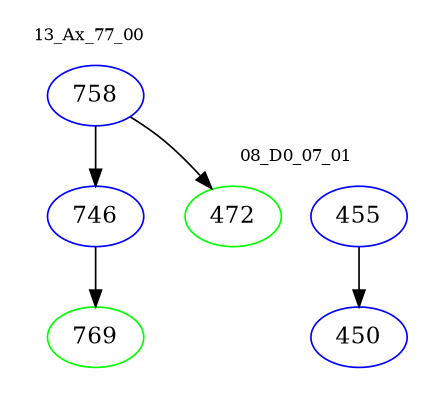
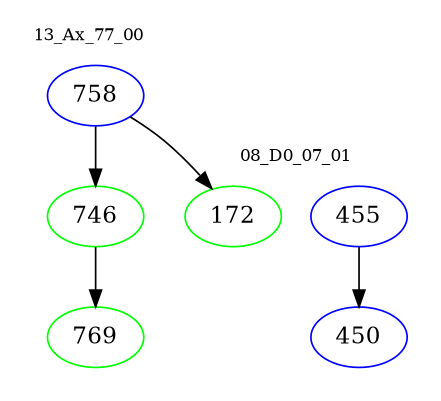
node "746": color blue -> green
node "472": label "472" -> "172"
